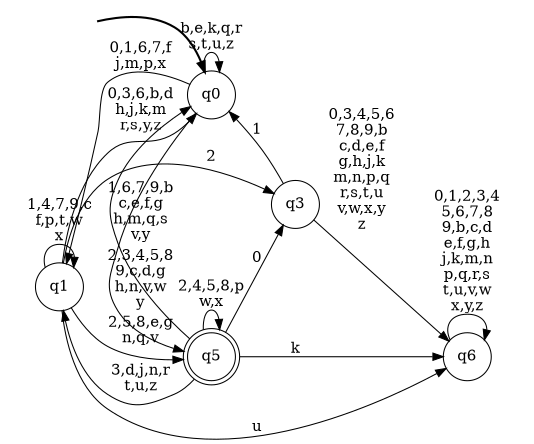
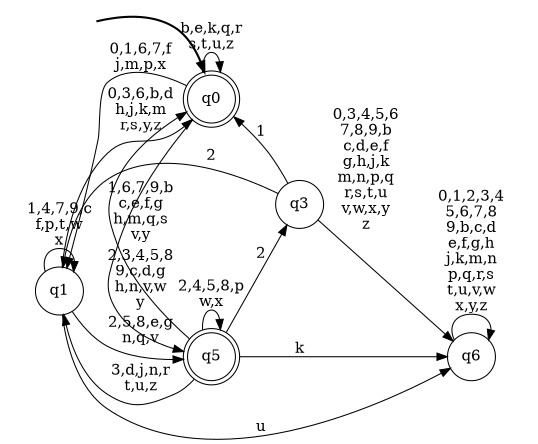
node "q0": shape circle -> doublecircle
edge "q1" -> "q3": reversed
edge "q5" -> "q3": label "0" -> "2"
